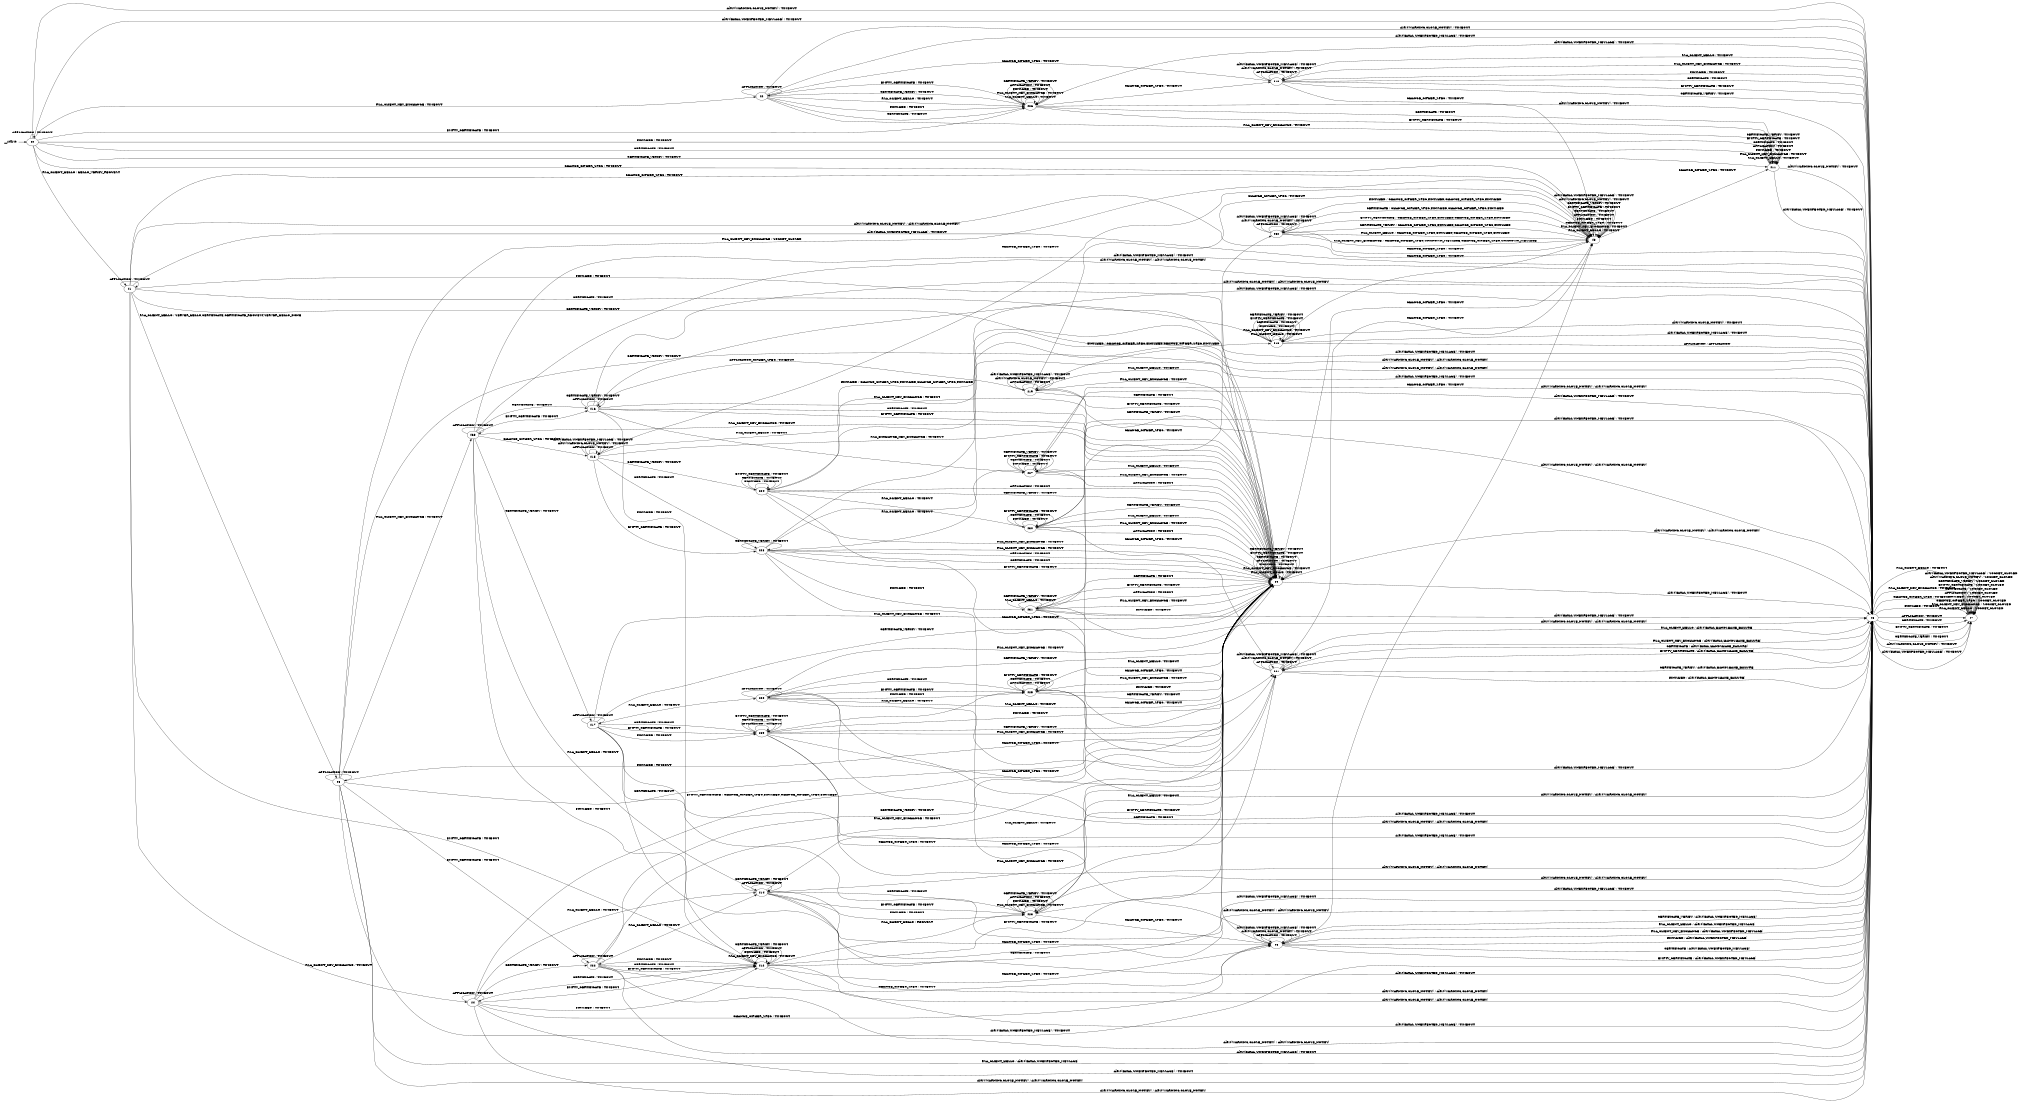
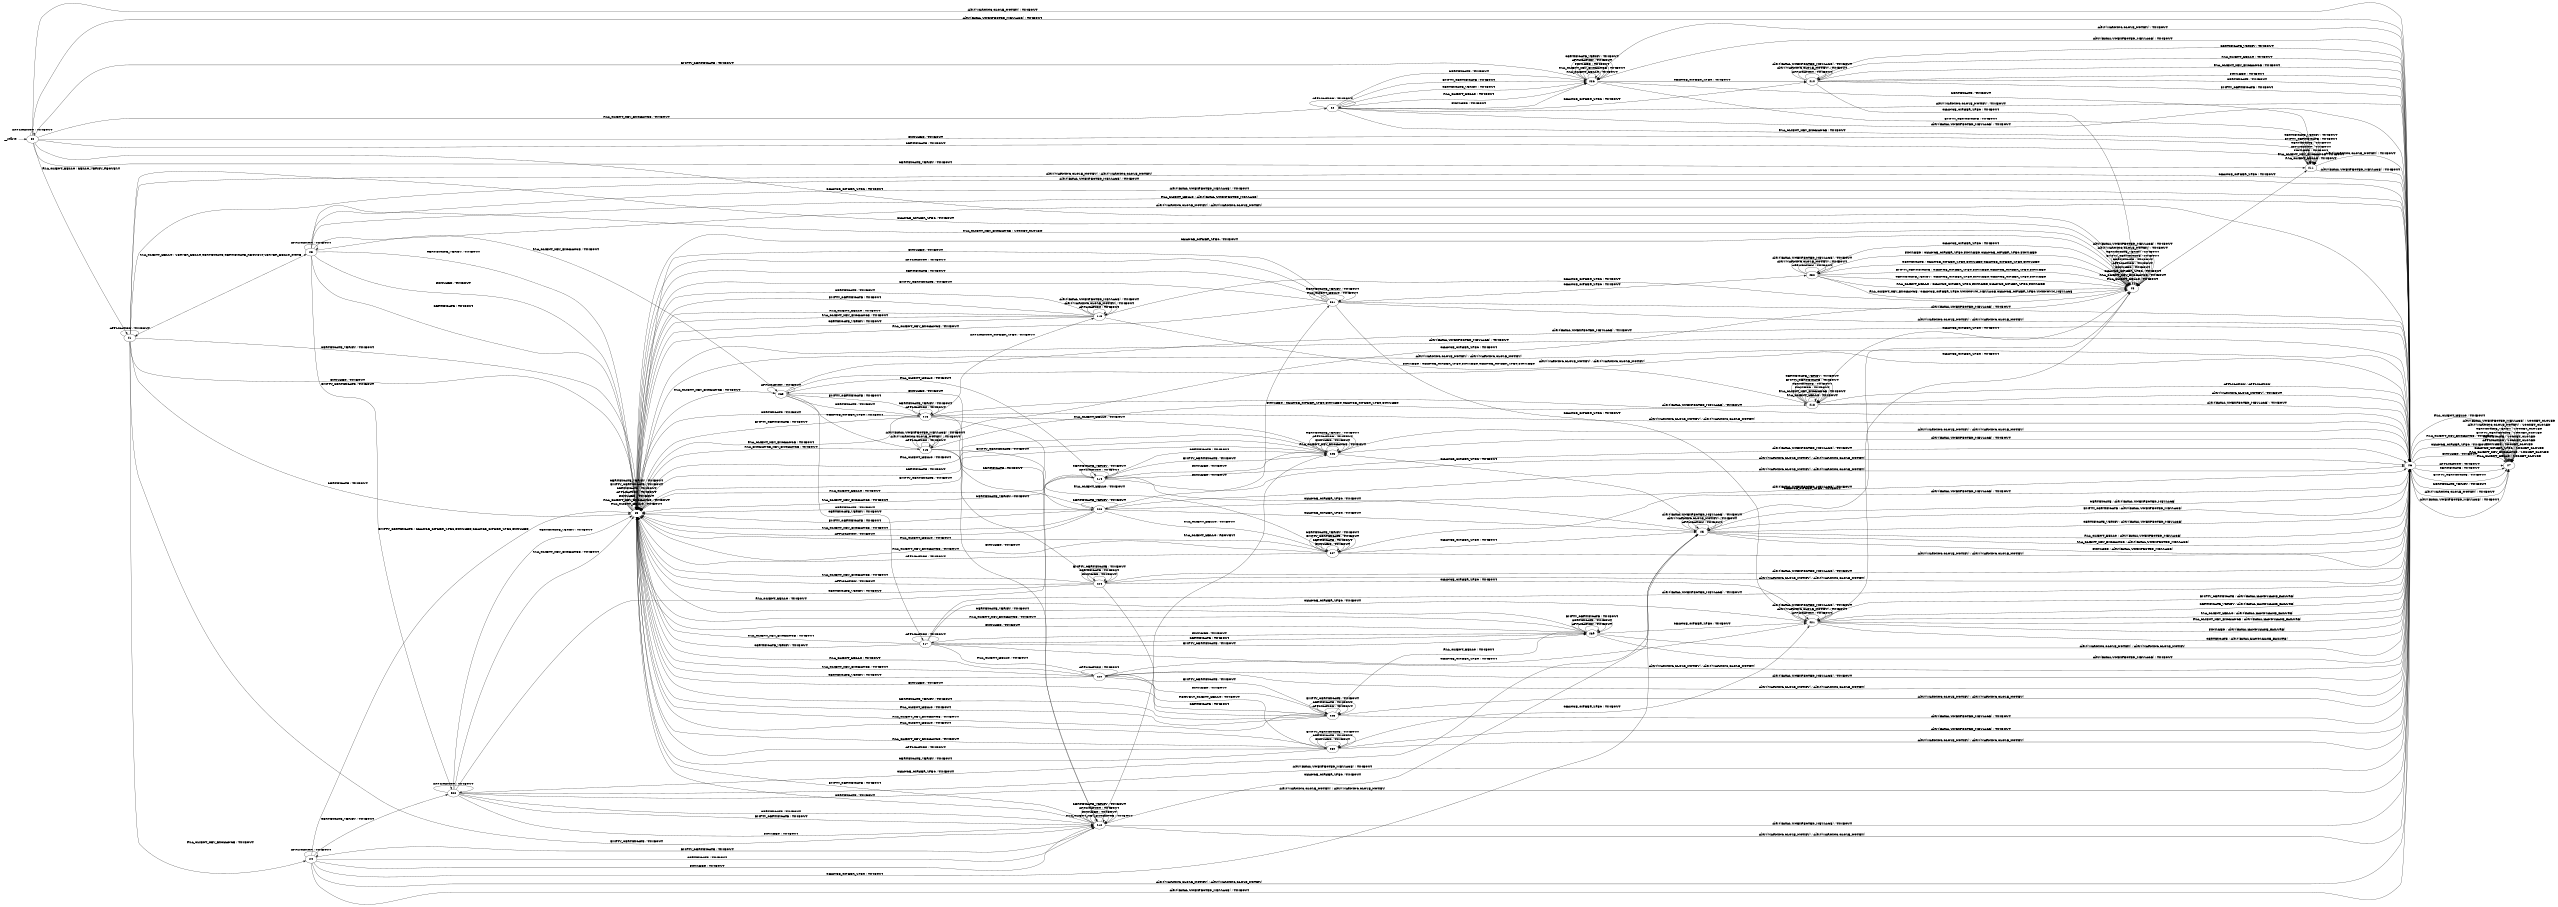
edge "s16" -> "s23": added, label "RSA_CLIENT_HELLO / TIMEOUT"
edge "s63" -> "s9": reversed
edge "s24" -> "s30": label "RSA_CLIENT_HELLO / TIMEOUT" -> "REQUEST_CLIENT_HELLO / TIMEOUT"
edge "s69" -> "s25": reversed
edge "s4" -> "s14": removed, label "RSA_CLIENT_HELLO / TIMEOUT"
